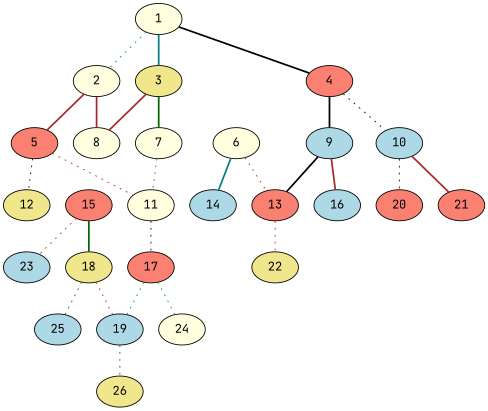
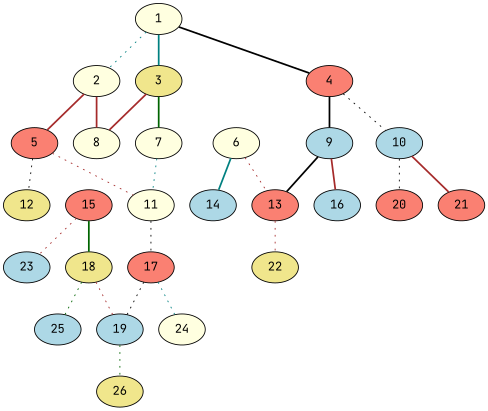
edge "17" -- "19": color teal -> black
